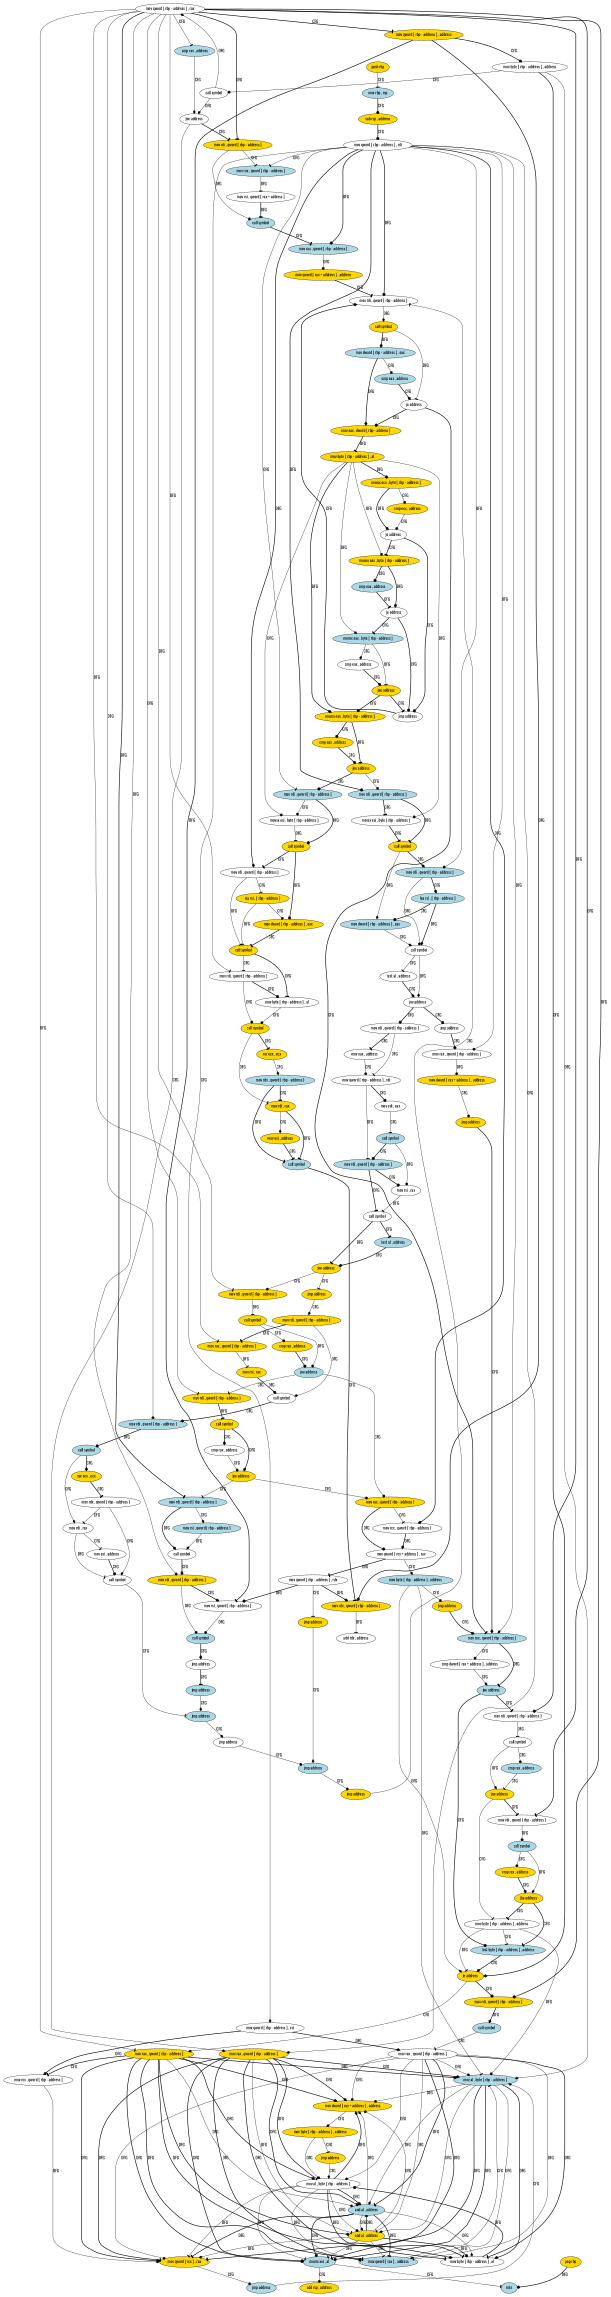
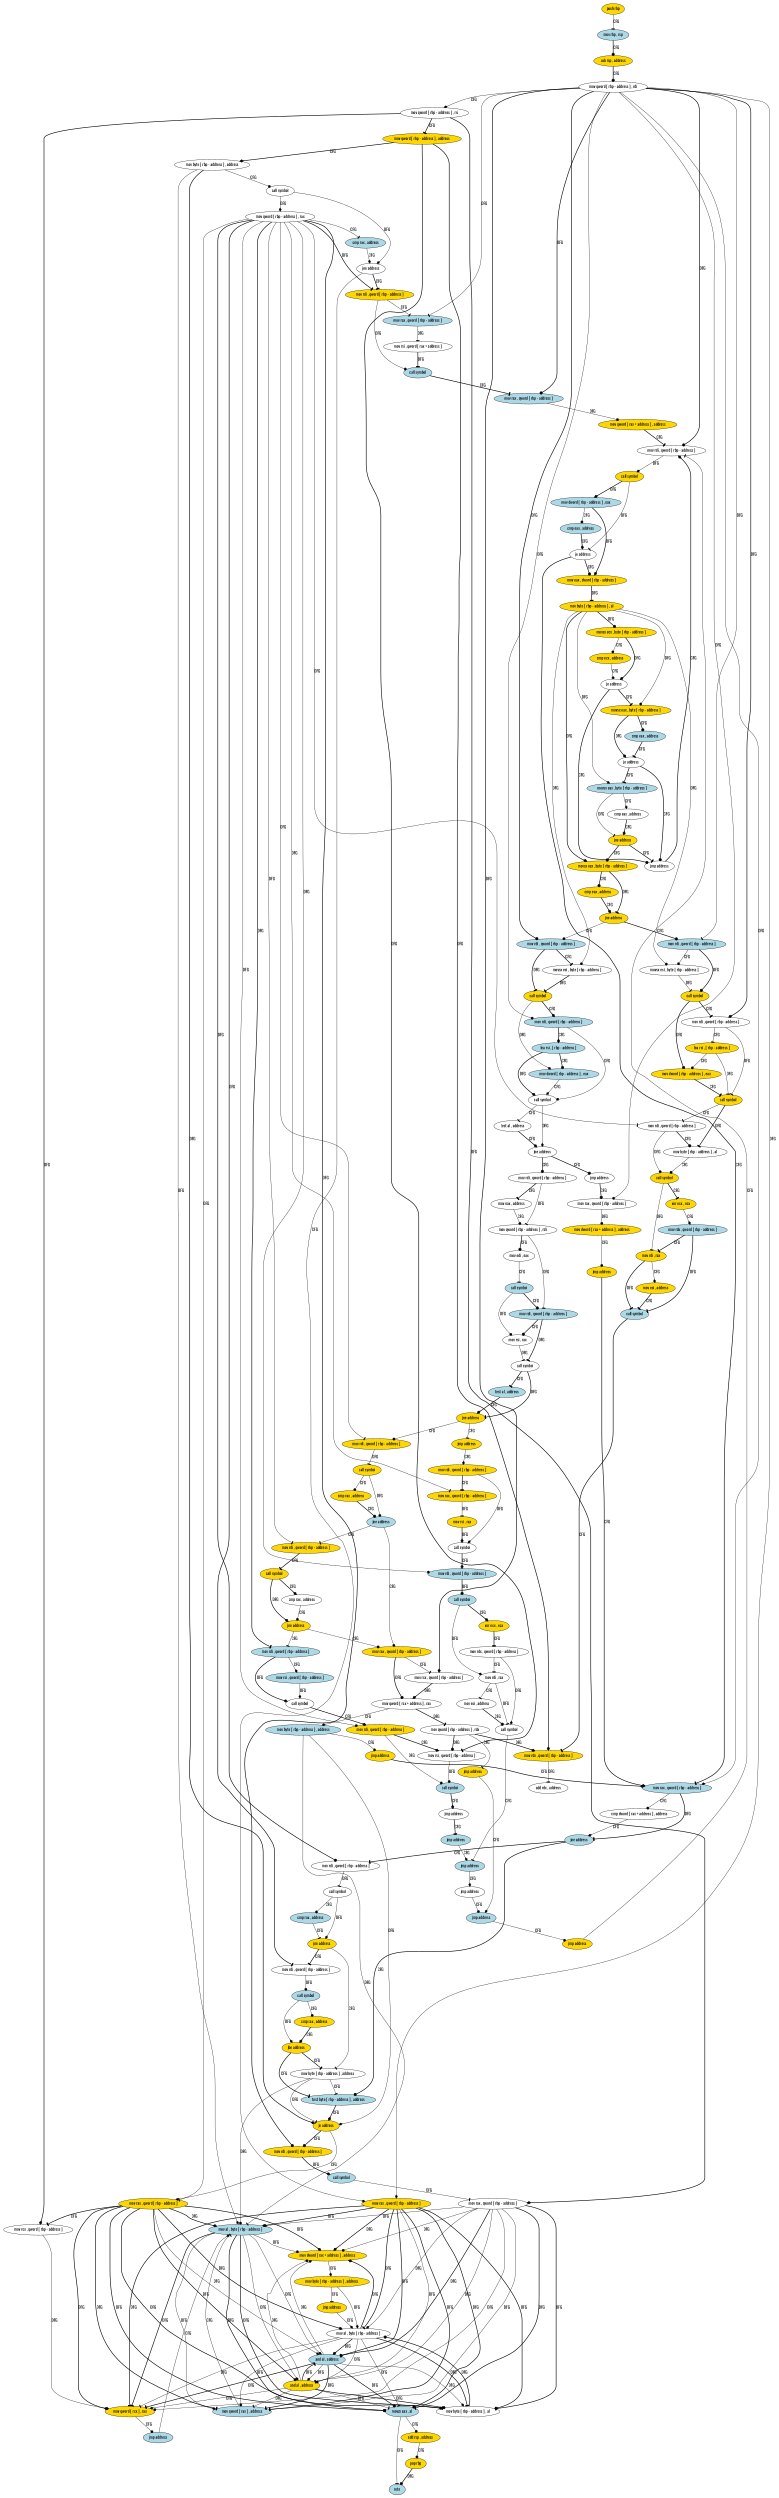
edge "mov qword [ rbp - address ] , rax" -> "mov qword [ rbp - address ] , address": now "mov qword [ rbp - address ] , rsi" -> "mov qword [ rbp - address ] , address"
node "movzx xor , al": label "movzx xor , al" -> "movzx eax , al"
edge "add rsp , address" -> "pop rbp": added, label "CFG"
